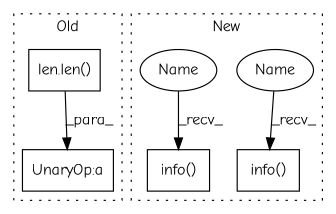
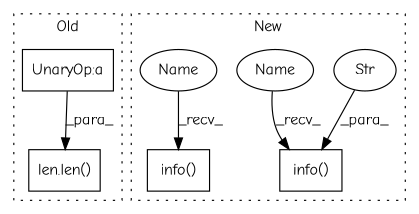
node "Str": added
edge "len.len()" -> "UnaryOp:a": reversed
